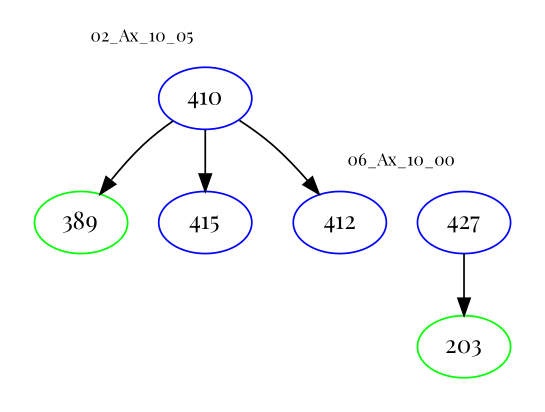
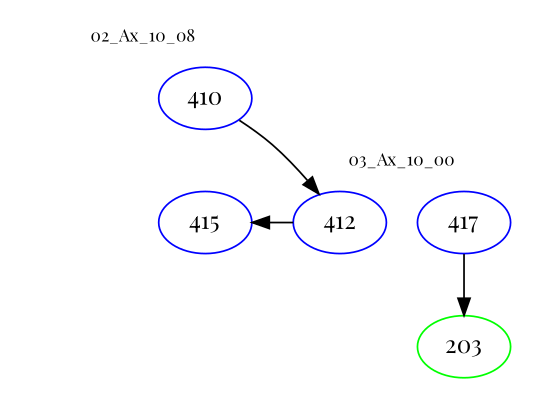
cluster "02_Ax_10_05": label "02_Ax_10_05" -> "02_Ax_10_08"
edge "410" -> "415": now "412" -> "415"
cluster "06_Ax_10_00": label "06_Ax_10_00" -> "03_Ax_10_00"
node "389": removed
node "427": label "427" -> "417"
